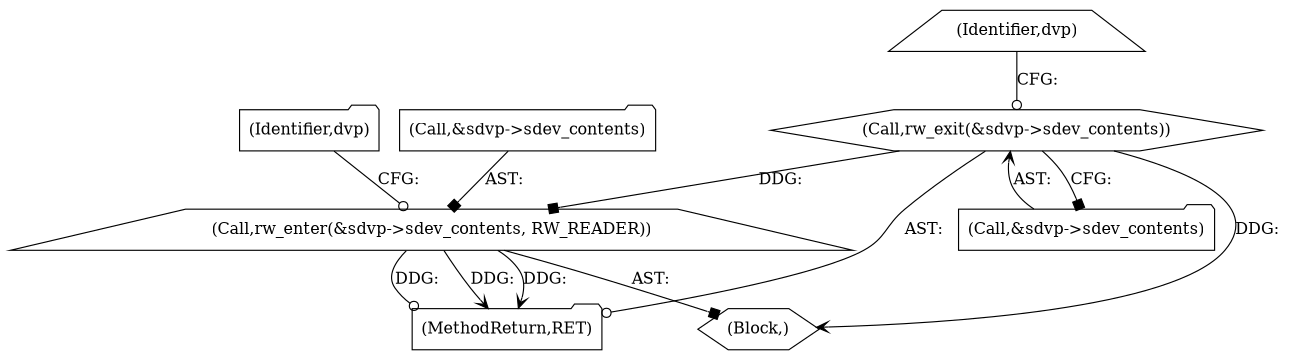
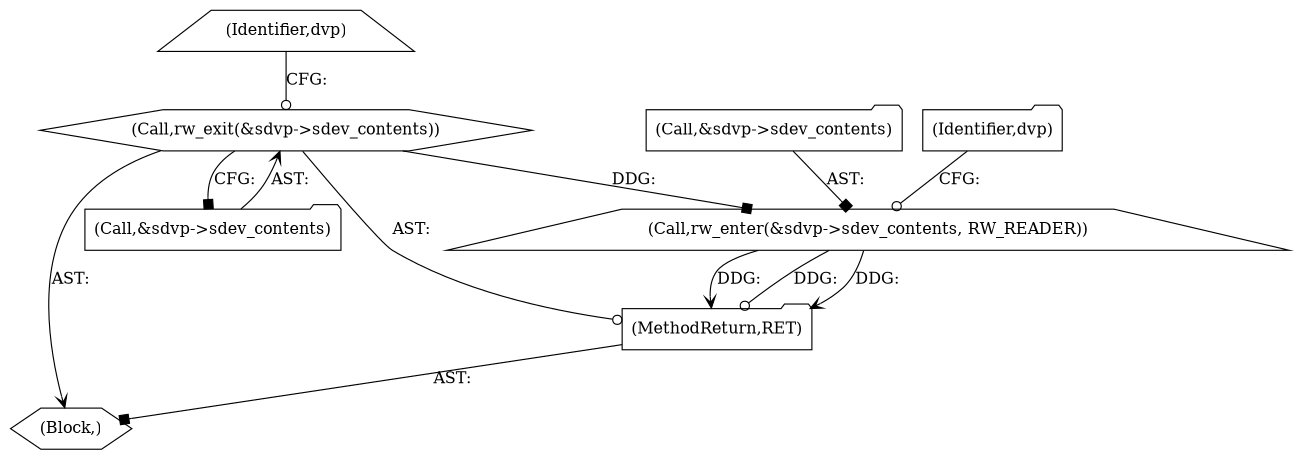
edge "(Call,rw_exit(&sdvp->sdev_contents))" -> "(Block,)": label "DDG: " -> "AST: "
edge "(Call,rw_enter(&sdvp->sdev_contents, RW_READER))" -> "(Block,)": now "(MethodReturn,RET)" -> "(Block,)"
